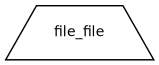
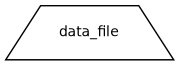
node "file_file": label "file_file" -> "data_file"
